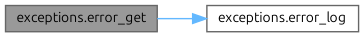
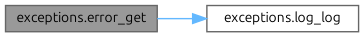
node "exceptions.error_log": label "exceptions.error_log" -> "exceptions.log_log"
